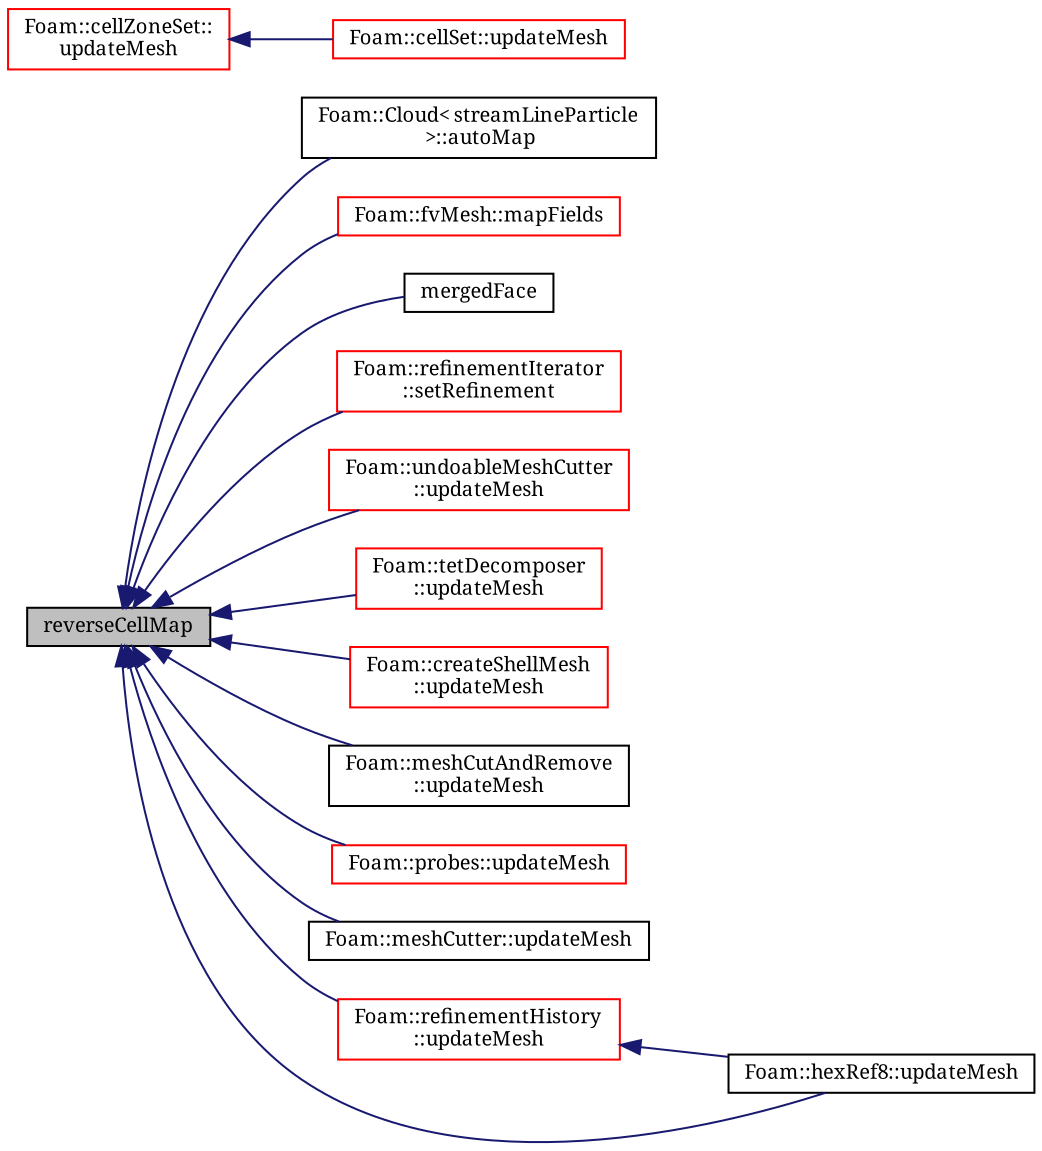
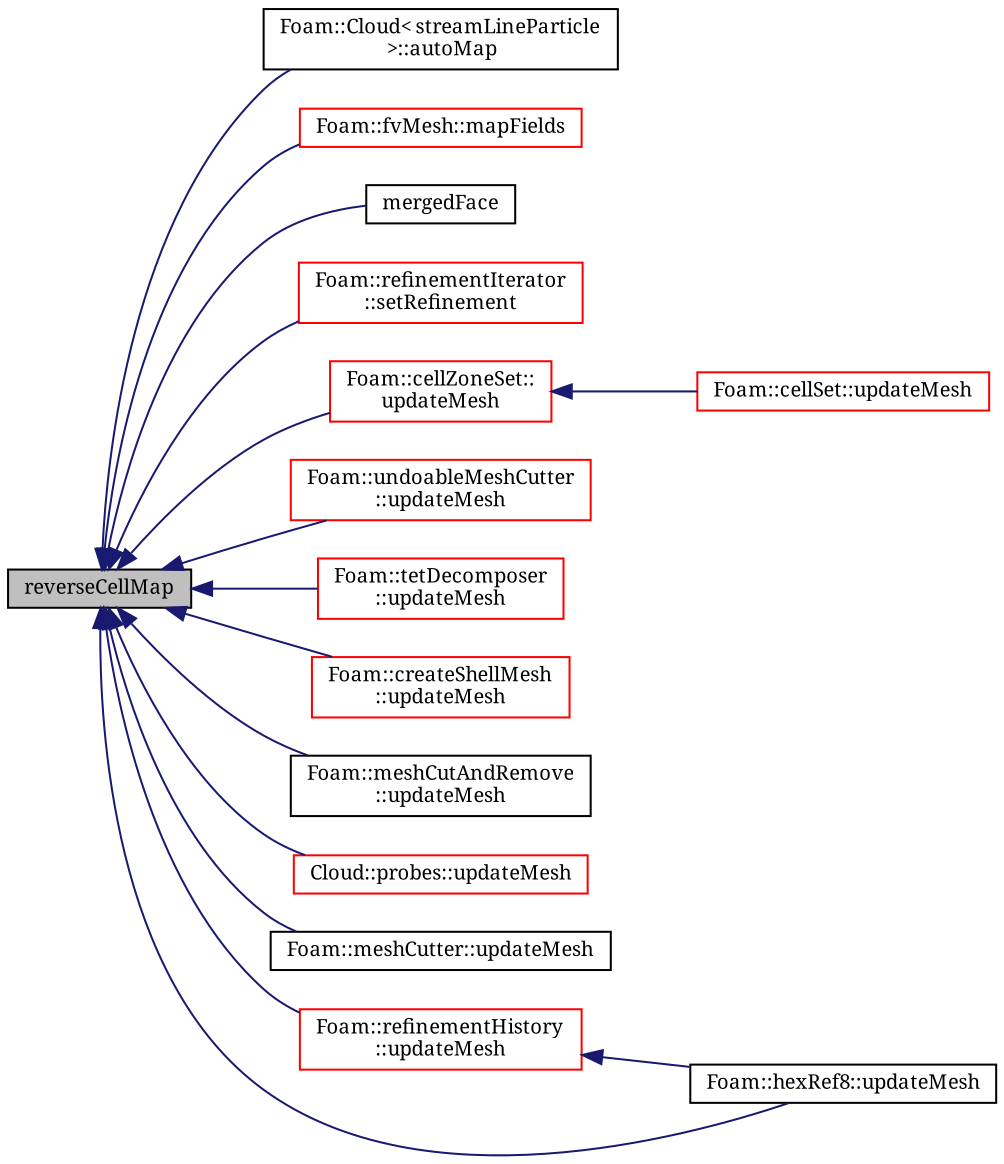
edge "Foam::cellZoneSet:: updateMesh" -> "reverseCellMap": added
node "Foam::probes::updateMesh": label "Foam::probes::updateMesh" -> "Cloud::probes::updateMesh"
